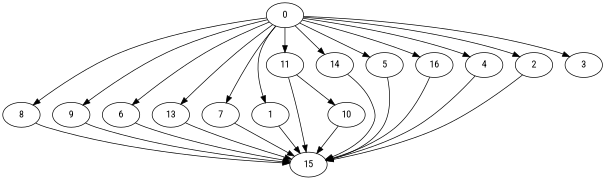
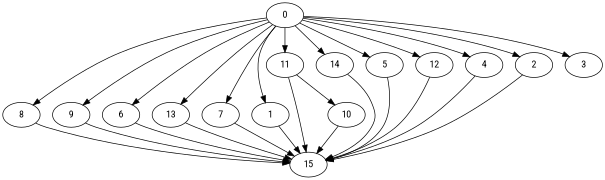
node "16": label "16" -> "12"
